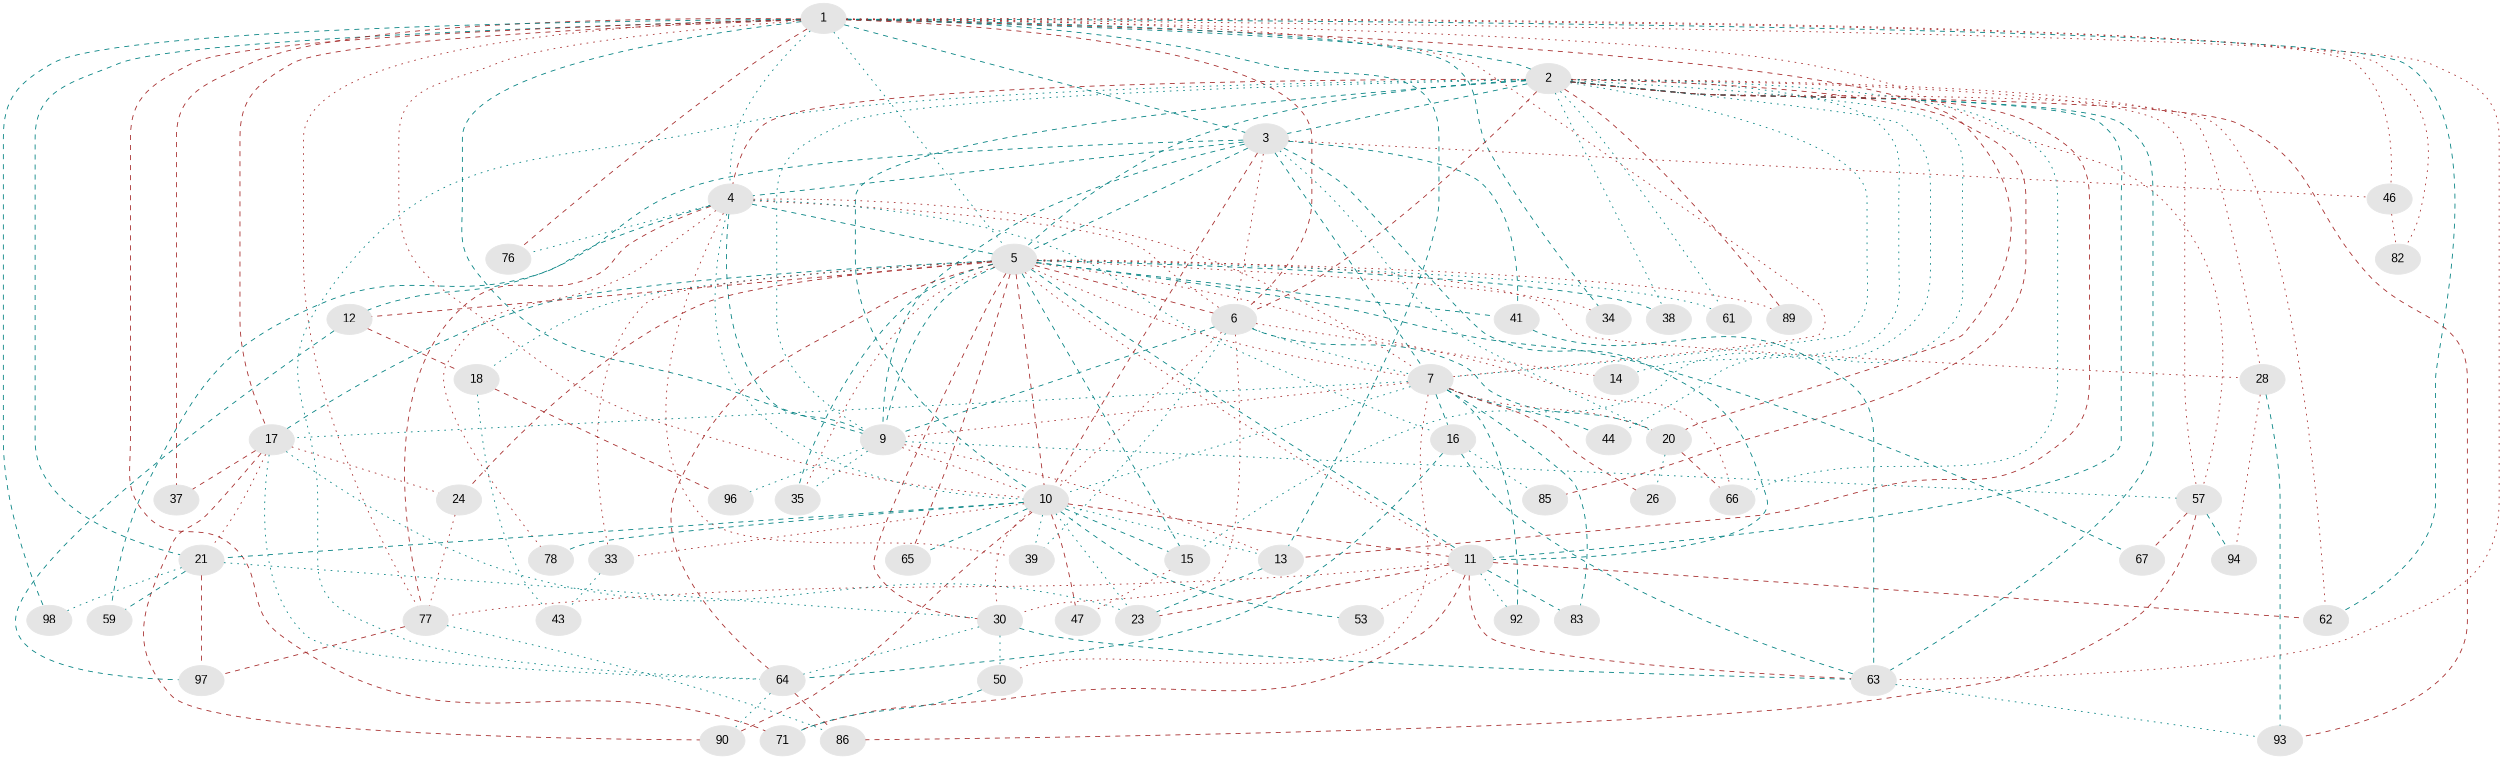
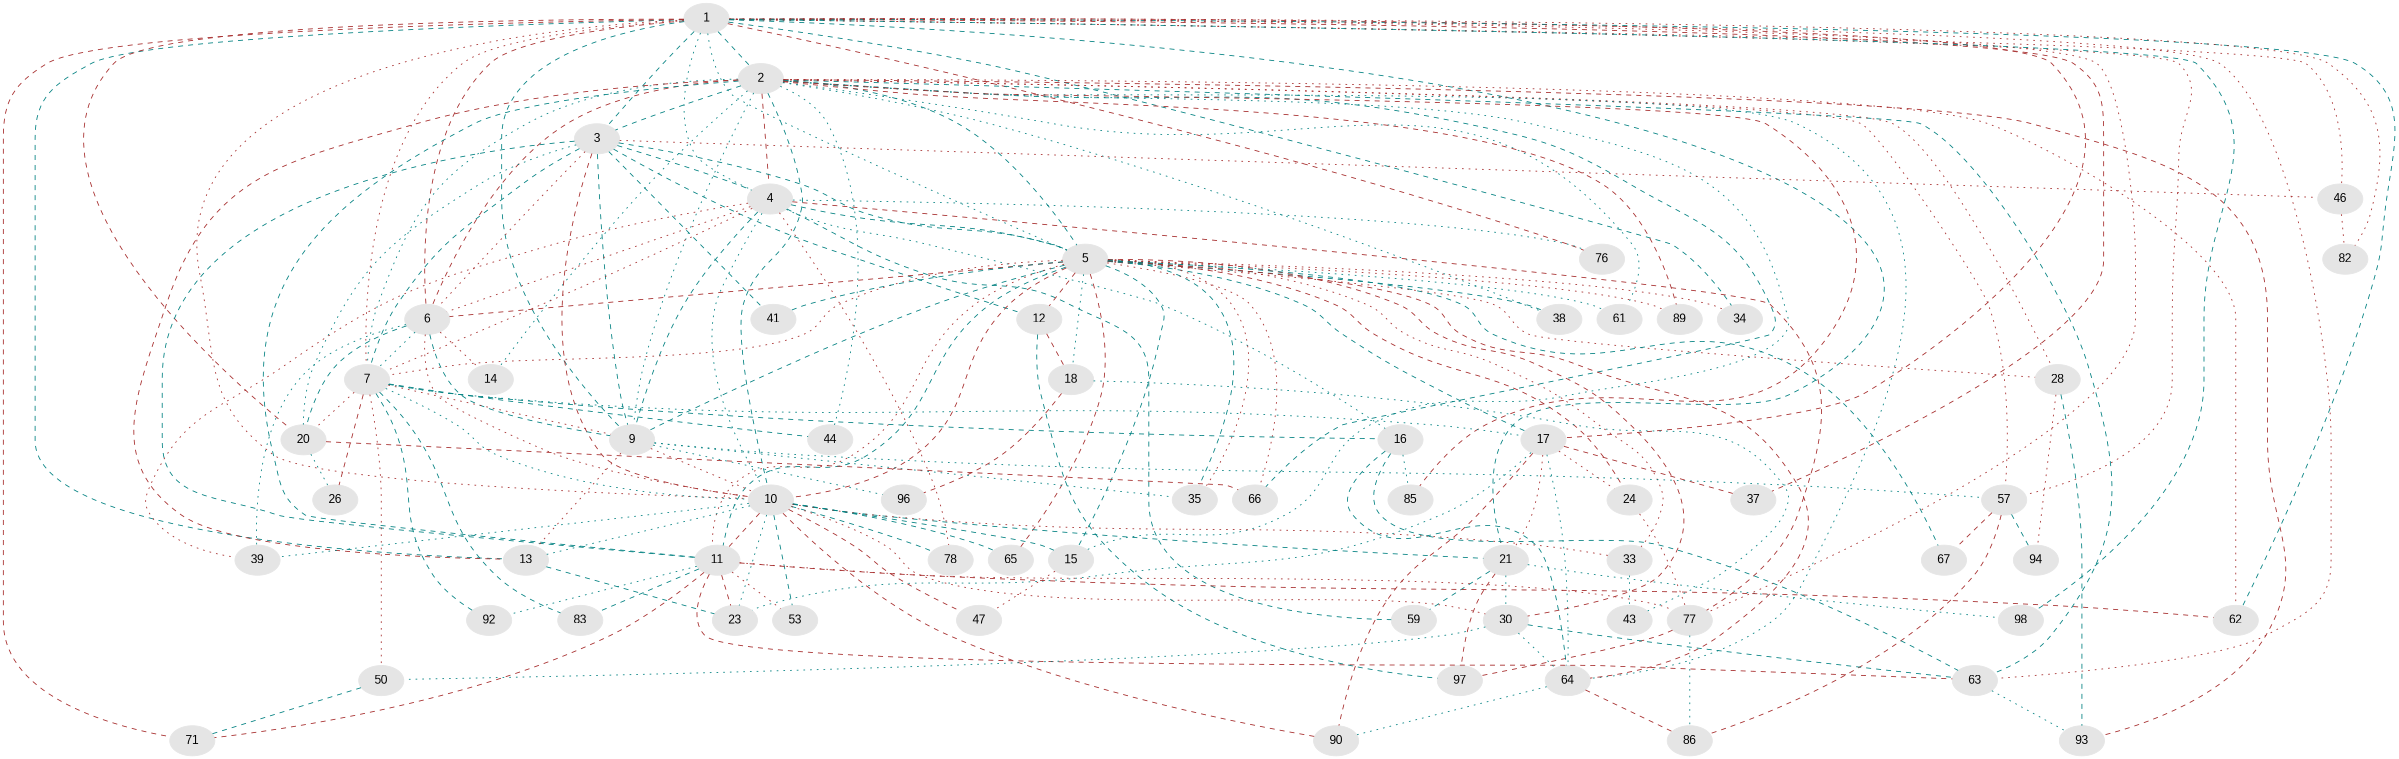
edge "2" -- "66": style dotted -> dashed
edge "41" -- "63": removed
edge "6" -- "30": removed
